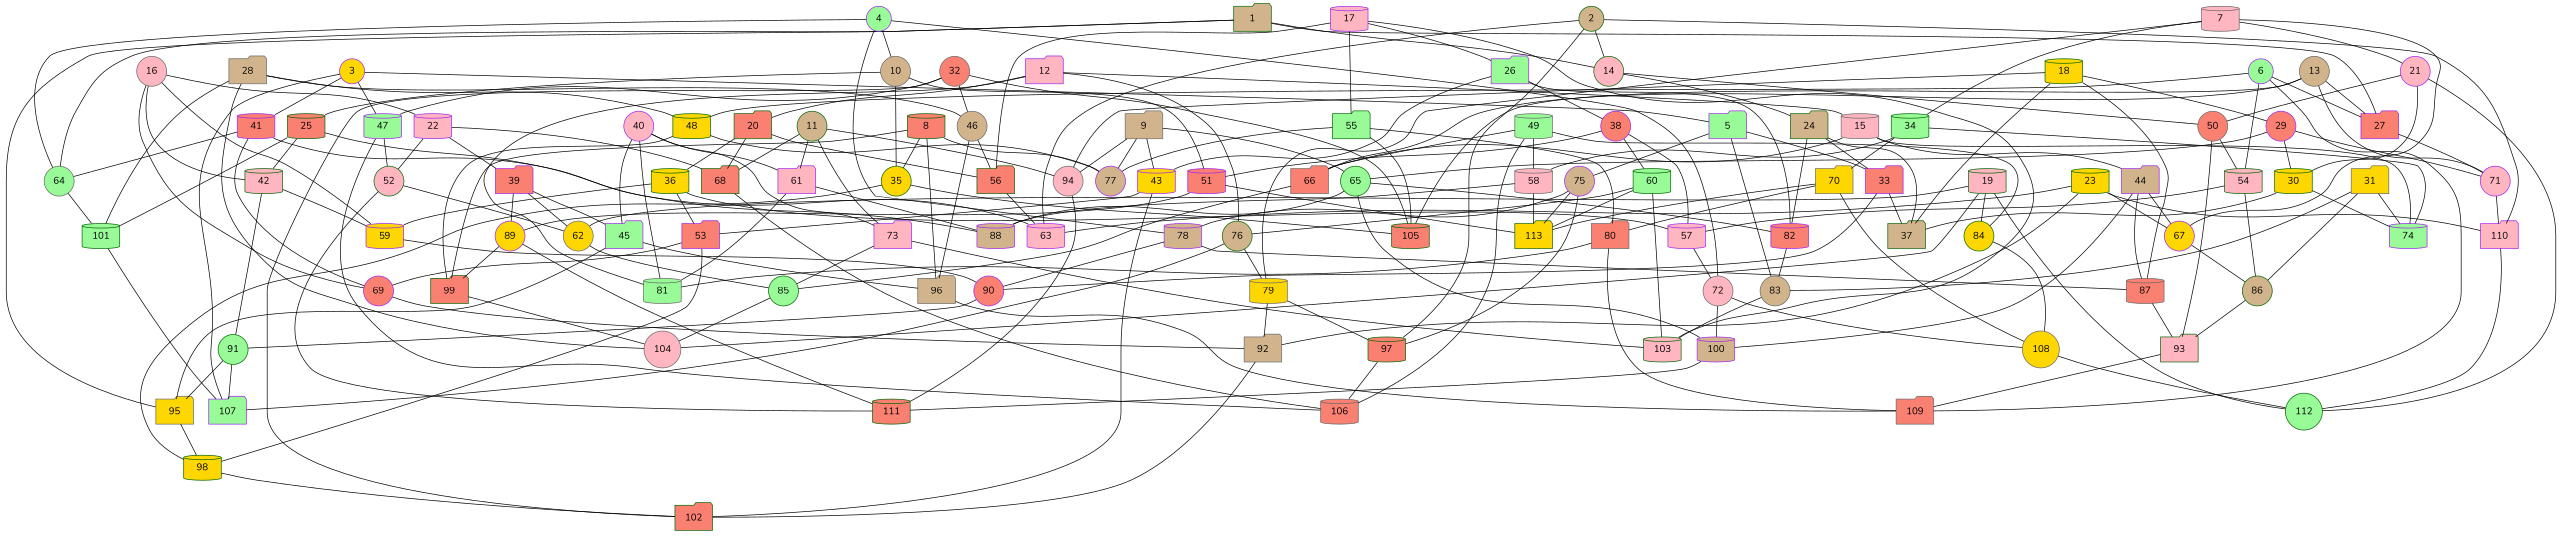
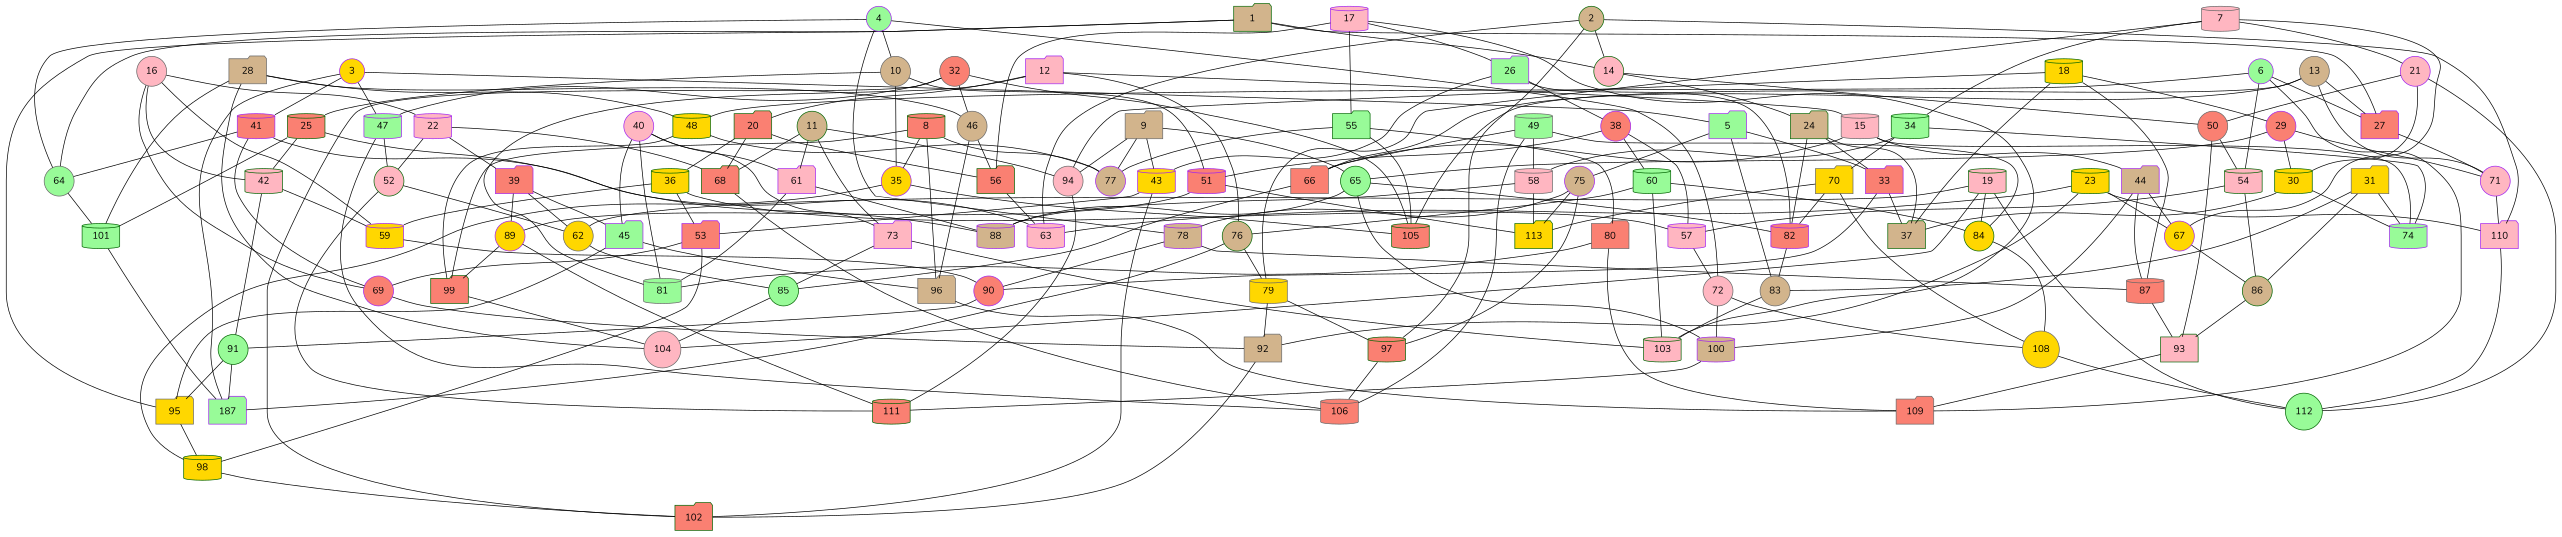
node "35": color darkgreen -> purple
edge "70" -- "80": now "70" -- "82"
edge "60" -- "113": now "60" -- "84"
node "107": label "107" -> "187"
